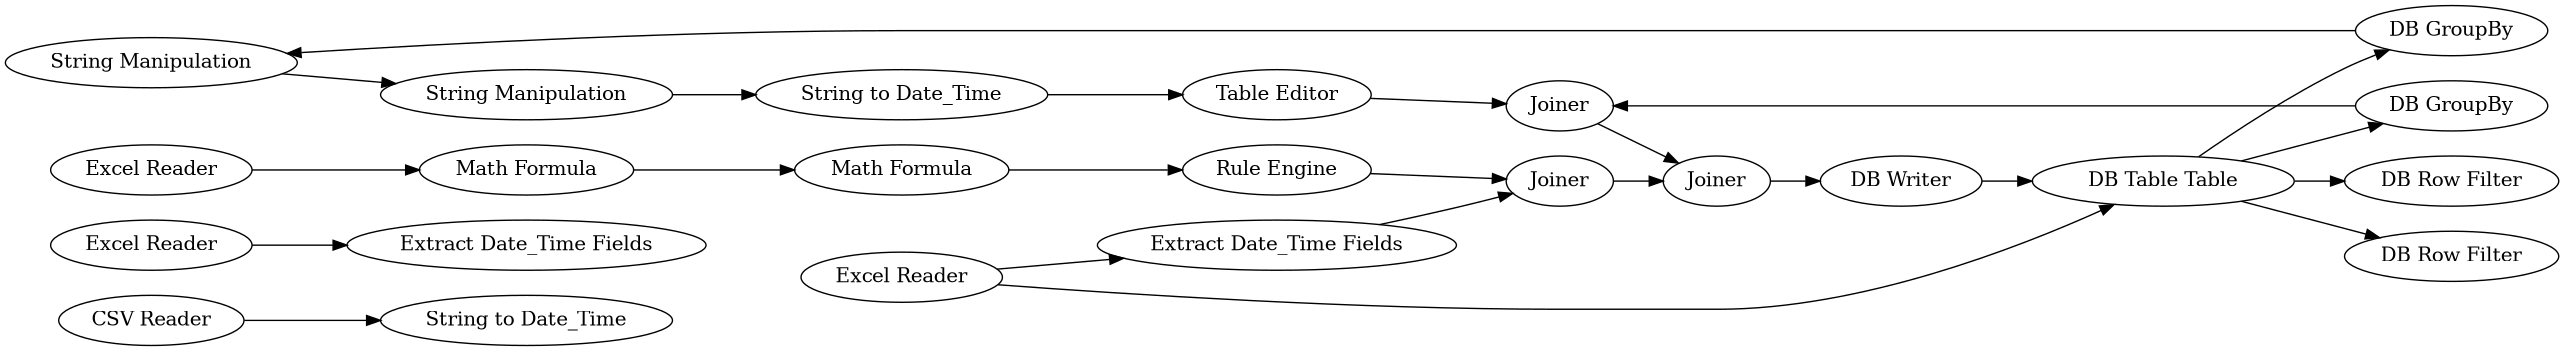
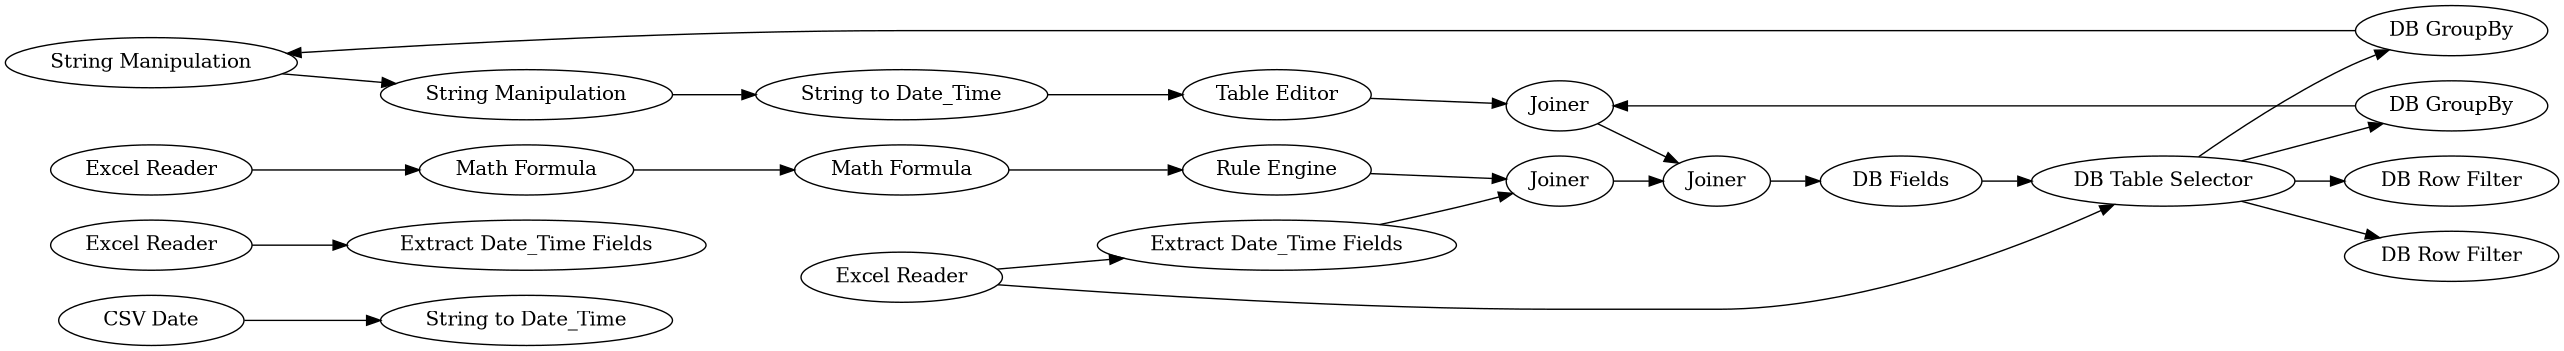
node "DB Writer": label "DB Writer" -> "DB Fields"
node "DB Table Table": label "DB Table Table" -> "DB Table Selector"
node "CSV Reader": label "CSV Reader" -> "CSV Date"
